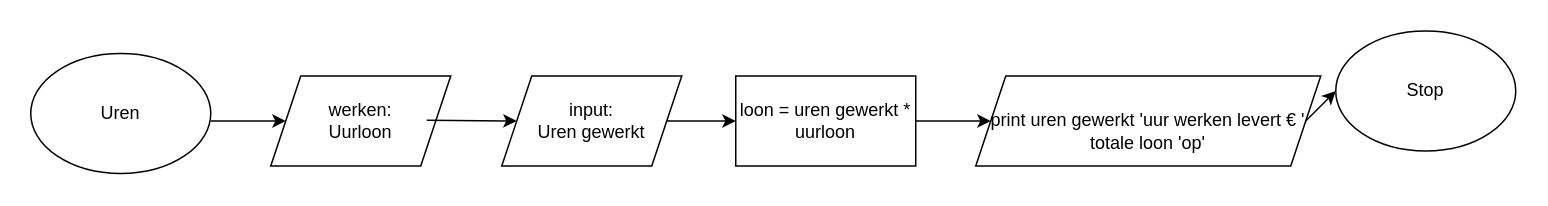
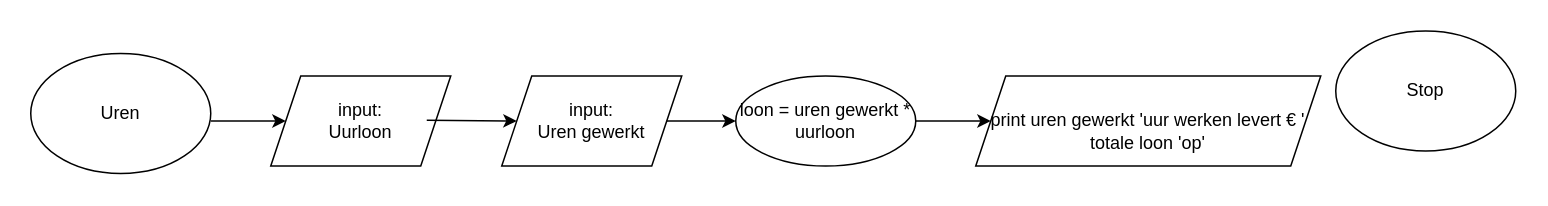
edge "print uren gewerkt 'uur werken levert € ' totale loon 'op'" -> "Stop": removed
node "werken: Uurloon": label "werken: Uurloon" -> "input: Uurloon"
node "loon = uren gewerkt * uurloon": shape rectangle -> ellipse
